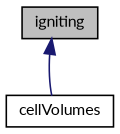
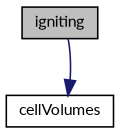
edge "cellVolumes" -> "igniting": reversed
